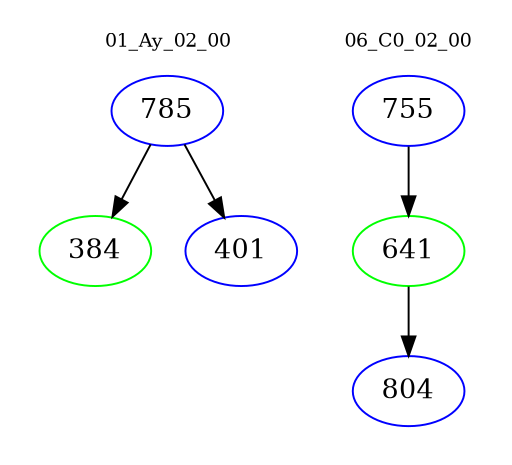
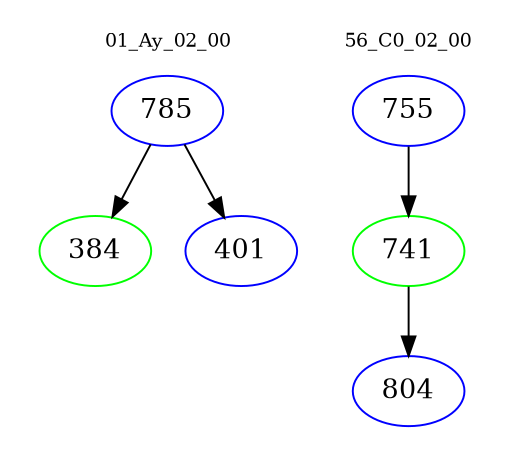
cluster "06_C0_02_00": label "06_C0_02_00" -> "56_C0_02_00"
node "641": label "641" -> "741"
